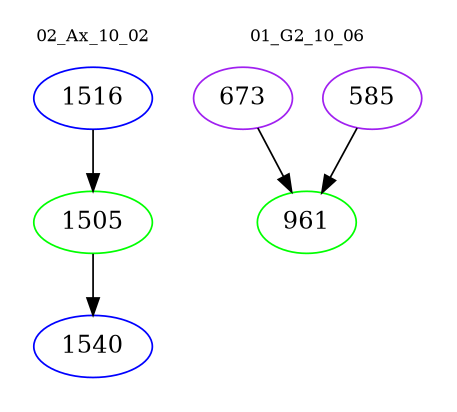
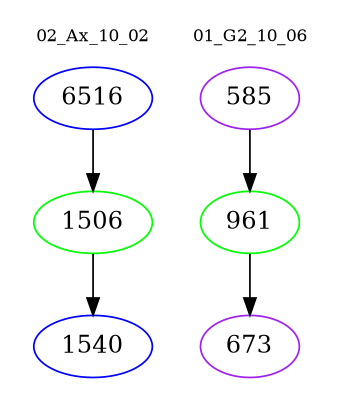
node "1516": label "1516" -> "6516"
edge "673" -> "961": reversed
node "1505": label "1505" -> "1506"
